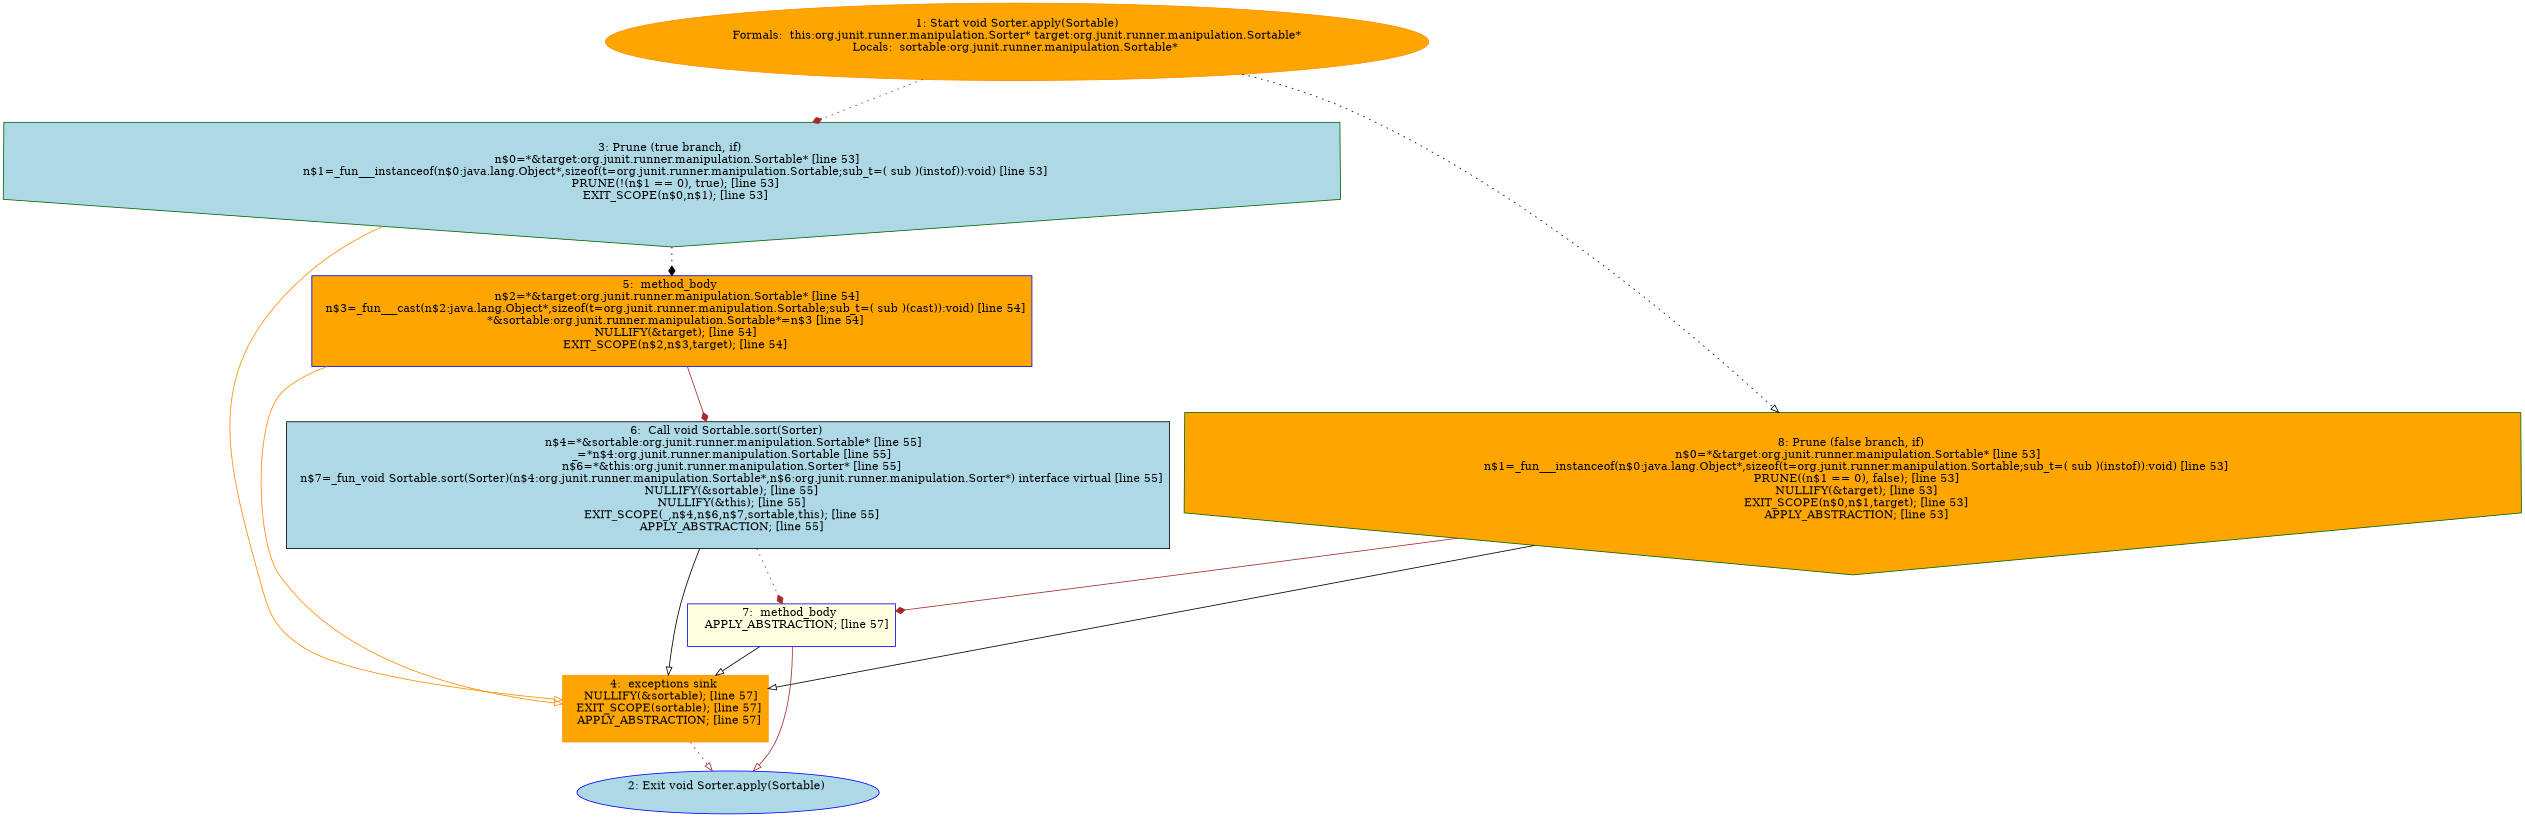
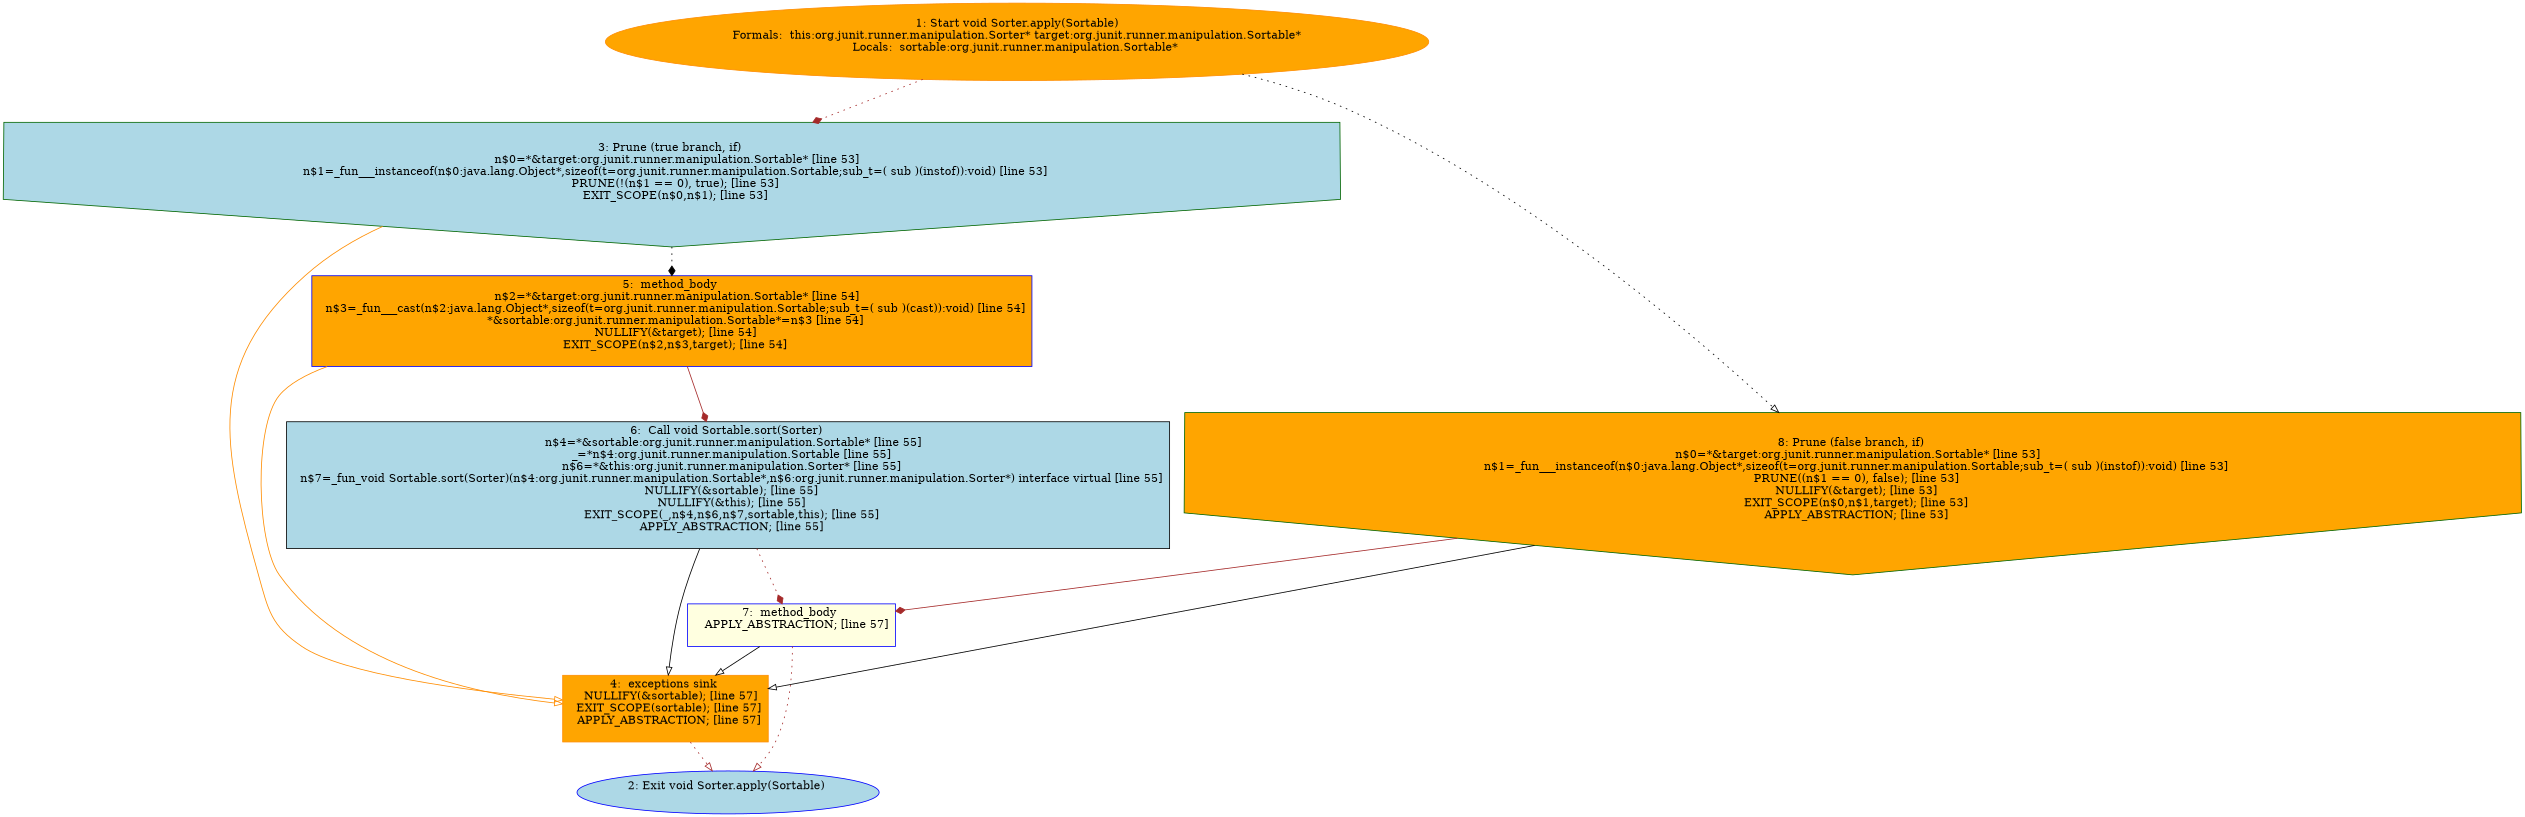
edge "7:  method_body APPLY_ABSTRACTION; [line 57]" -> "2: Exit void Sorter.apply(Sortable)": style solid -> dotted
